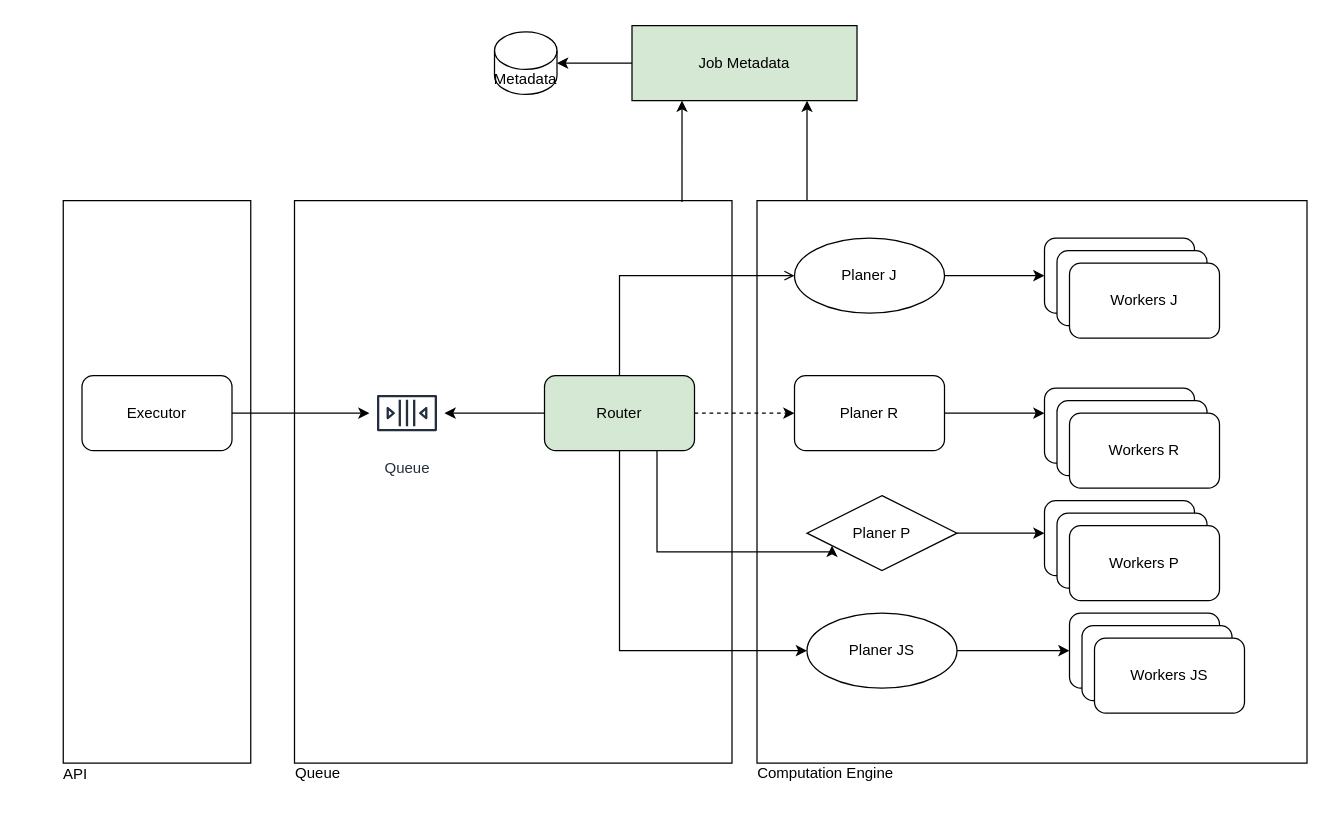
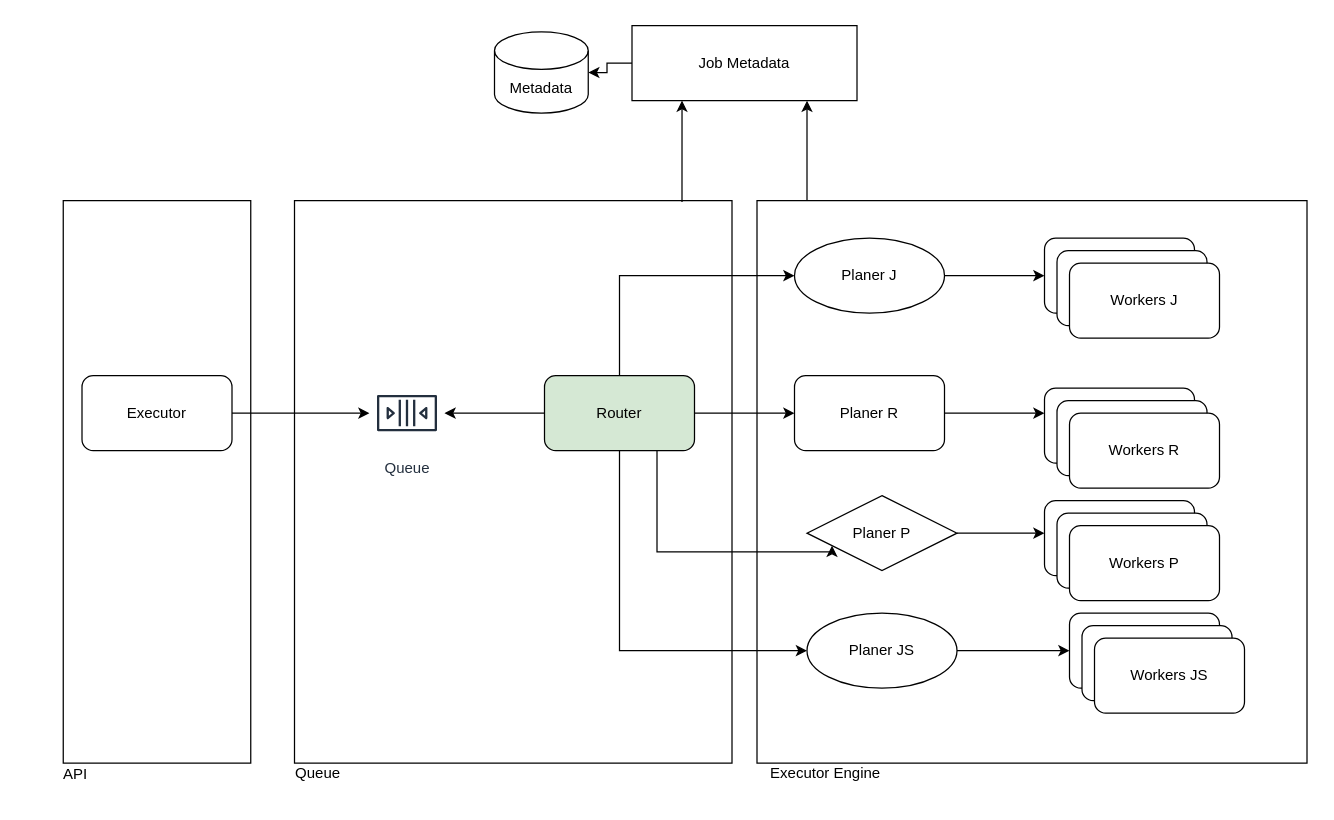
node "Metadata": size 63x63 -> 94x81
node "Job Metadata": fillcolor #d5e8d4 -> #ffffff
edge "Router" -> "Planer J": arrowhead open -> classic
edge "Router" -> "Planer R": style dashed -> solid
node "Computation Engine": label "Computation Engine" -> "Executor Engine"
